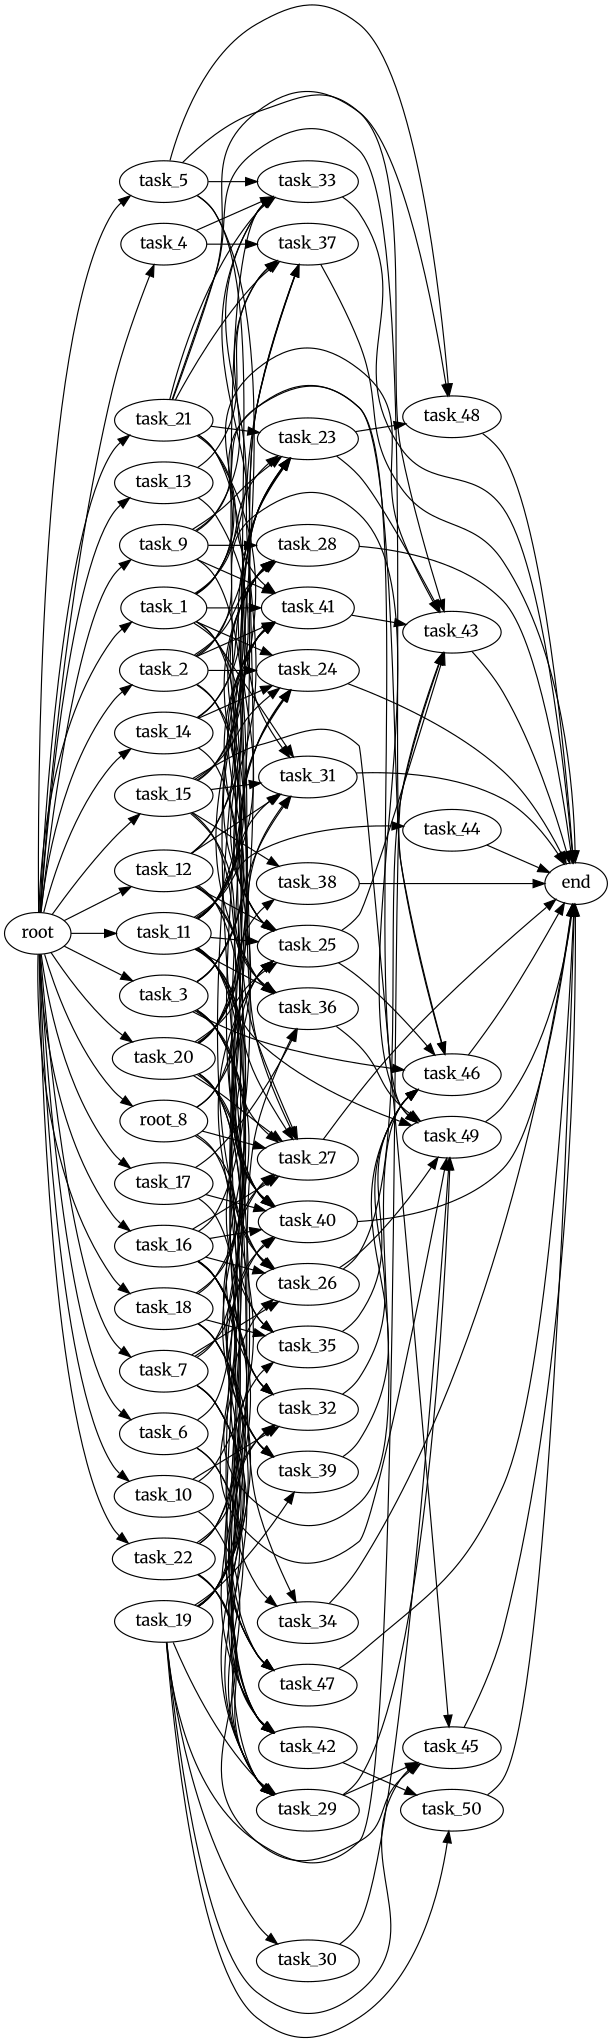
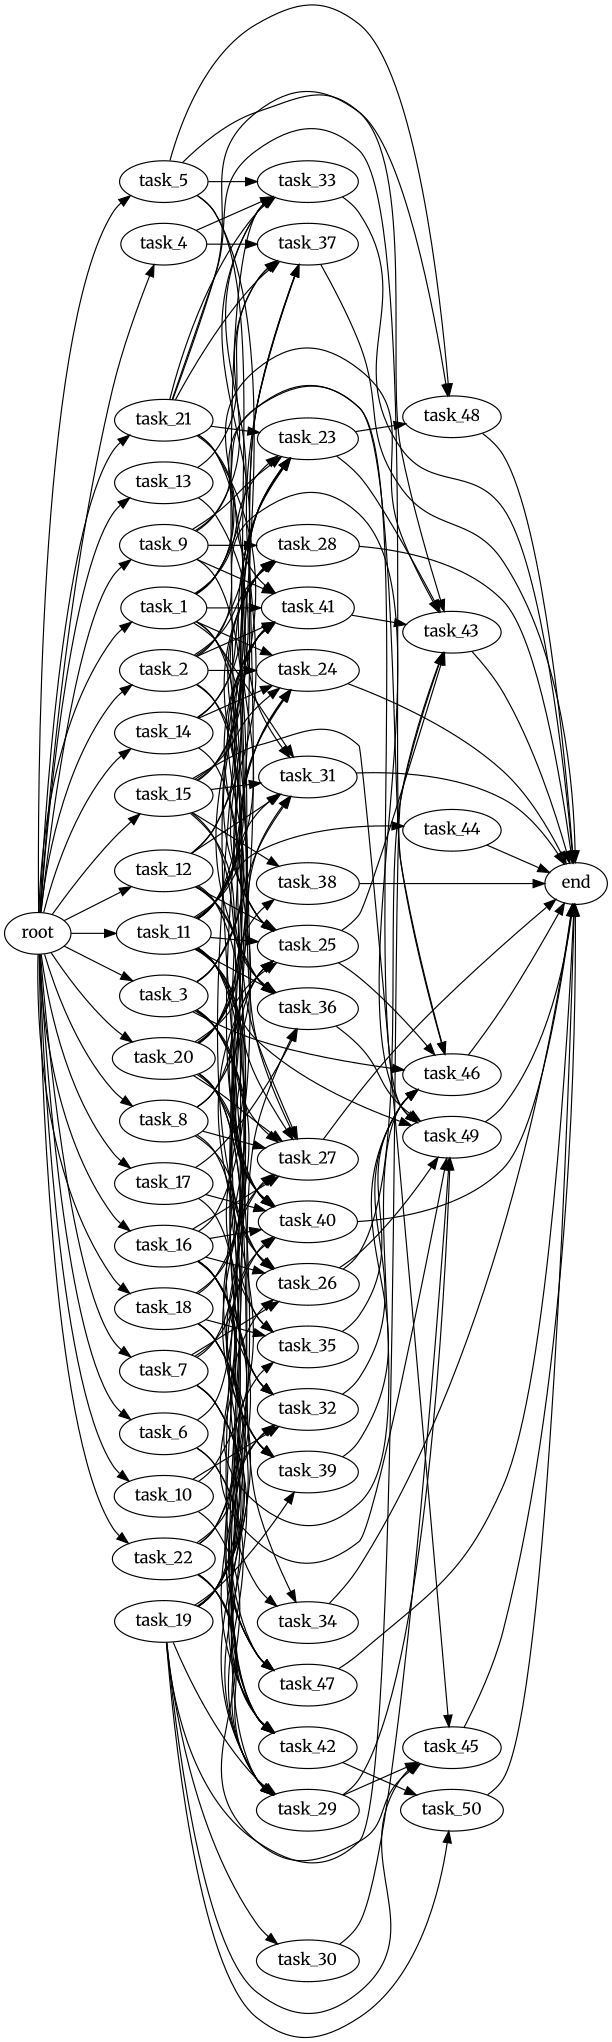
node "root_8": label "root_8" -> "task_8"
